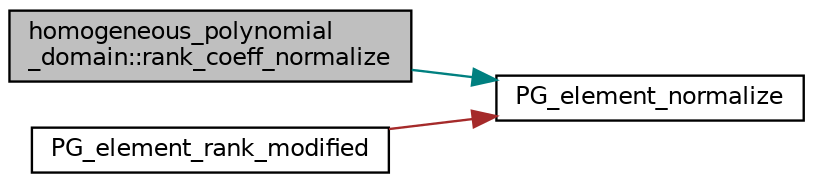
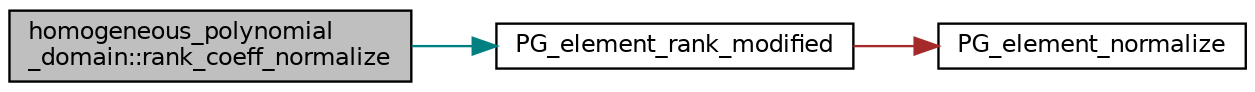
edge "homogeneous_polynomial _domain::rank_coeff_normalize" -> "PG_element_normalize": now "homogeneous_polynomial _domain::rank_coeff_normalize" -> "PG_element_rank_modified"
